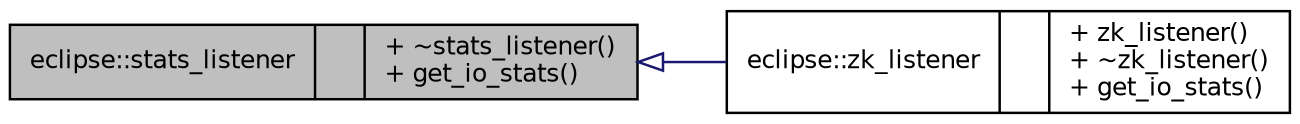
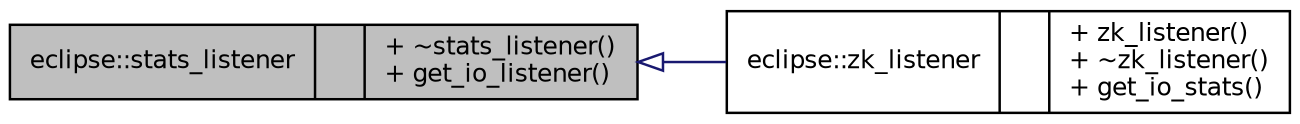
node "eclipse::stats_listener": text "+ get_io_stats()" -> "+ get_io_listener()"
